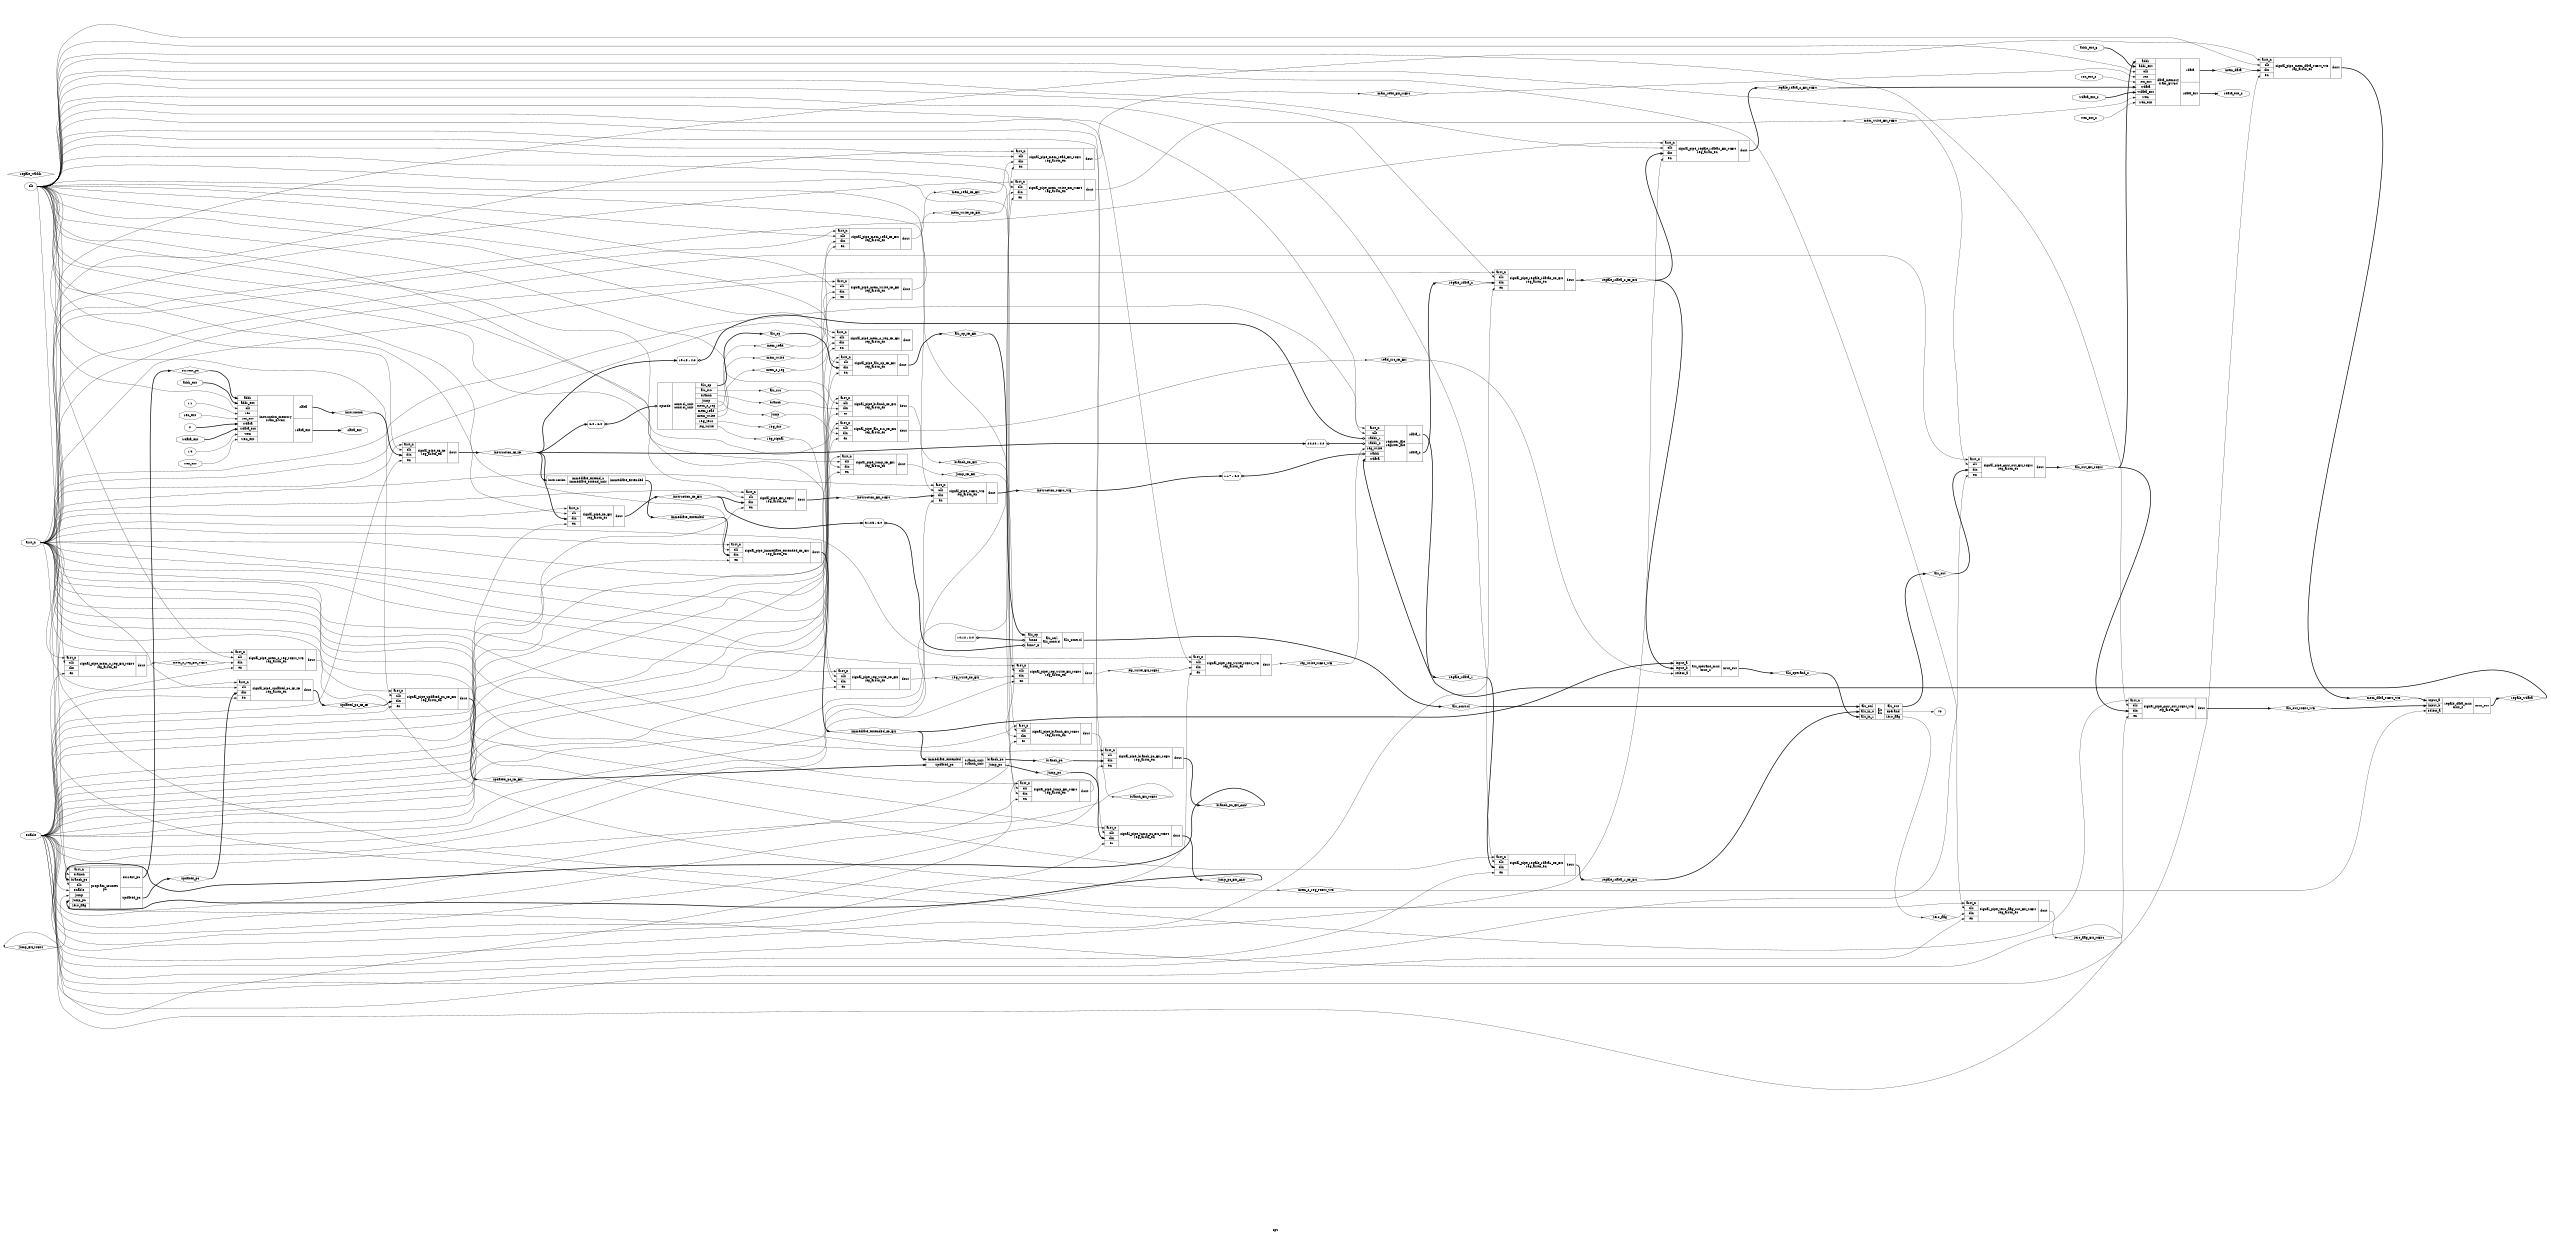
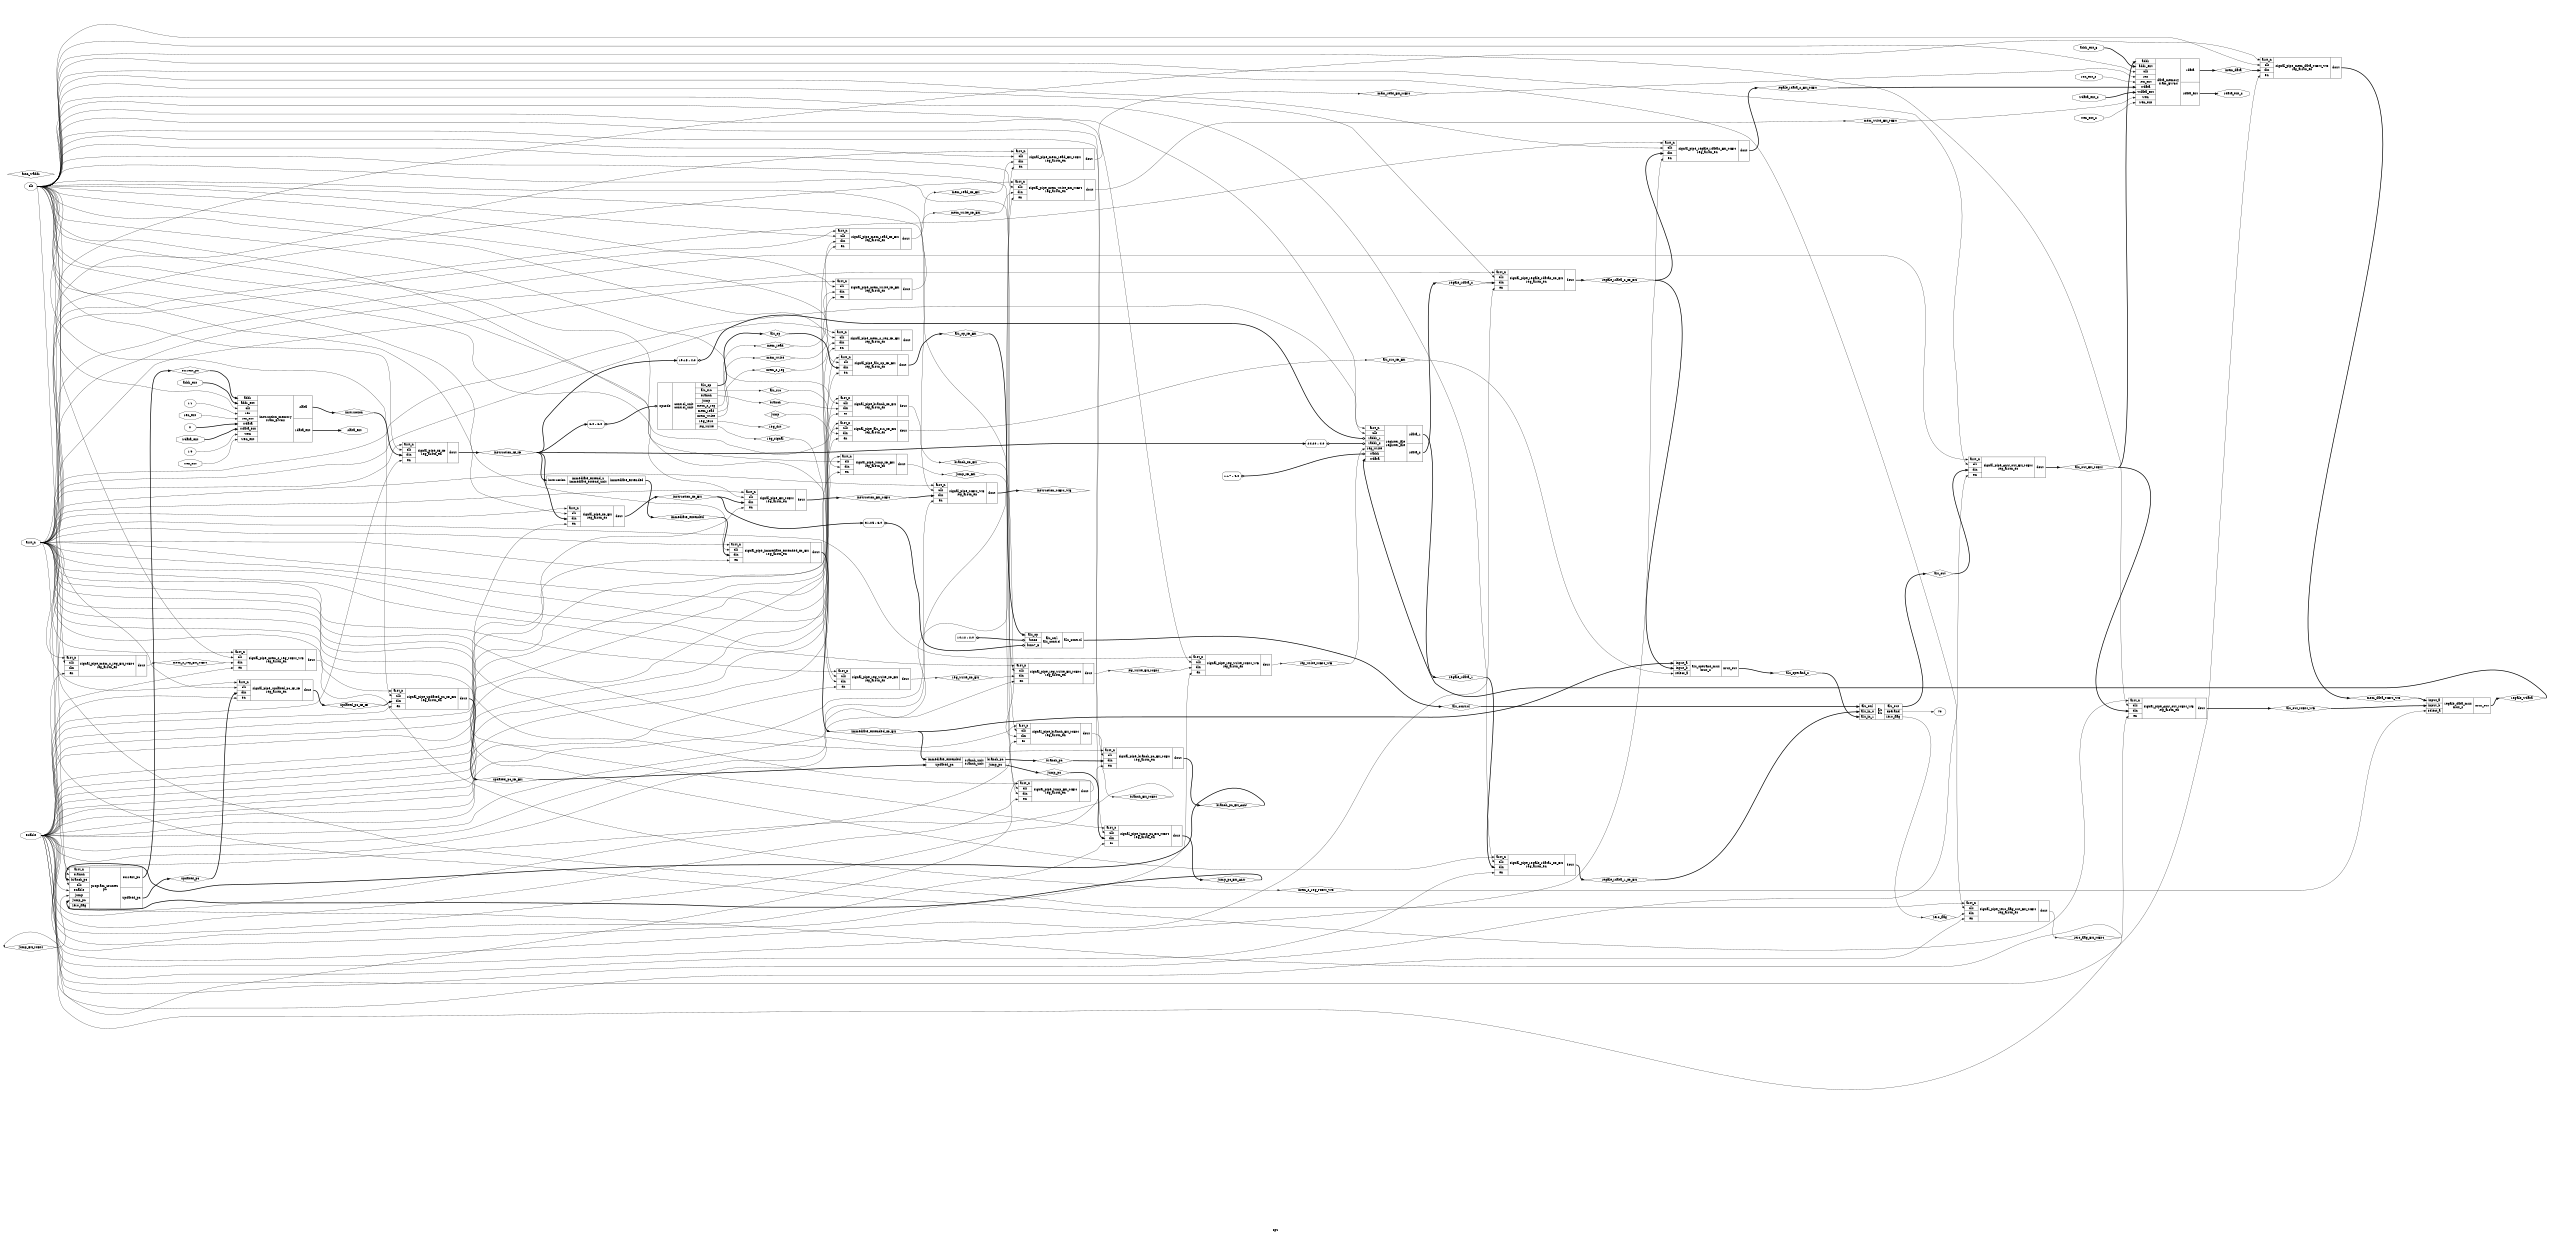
node "regfile_waddr": label "regfile_waddr" -> "func_waddr"
node "read_src_ID_EX": label "read_src_ID_EX" -> "alu_src_ID_EX"
edge "opcode" -> "jump": removed
edge "instruction_MEM_WB" -> "11:7 - 4:0": removed
